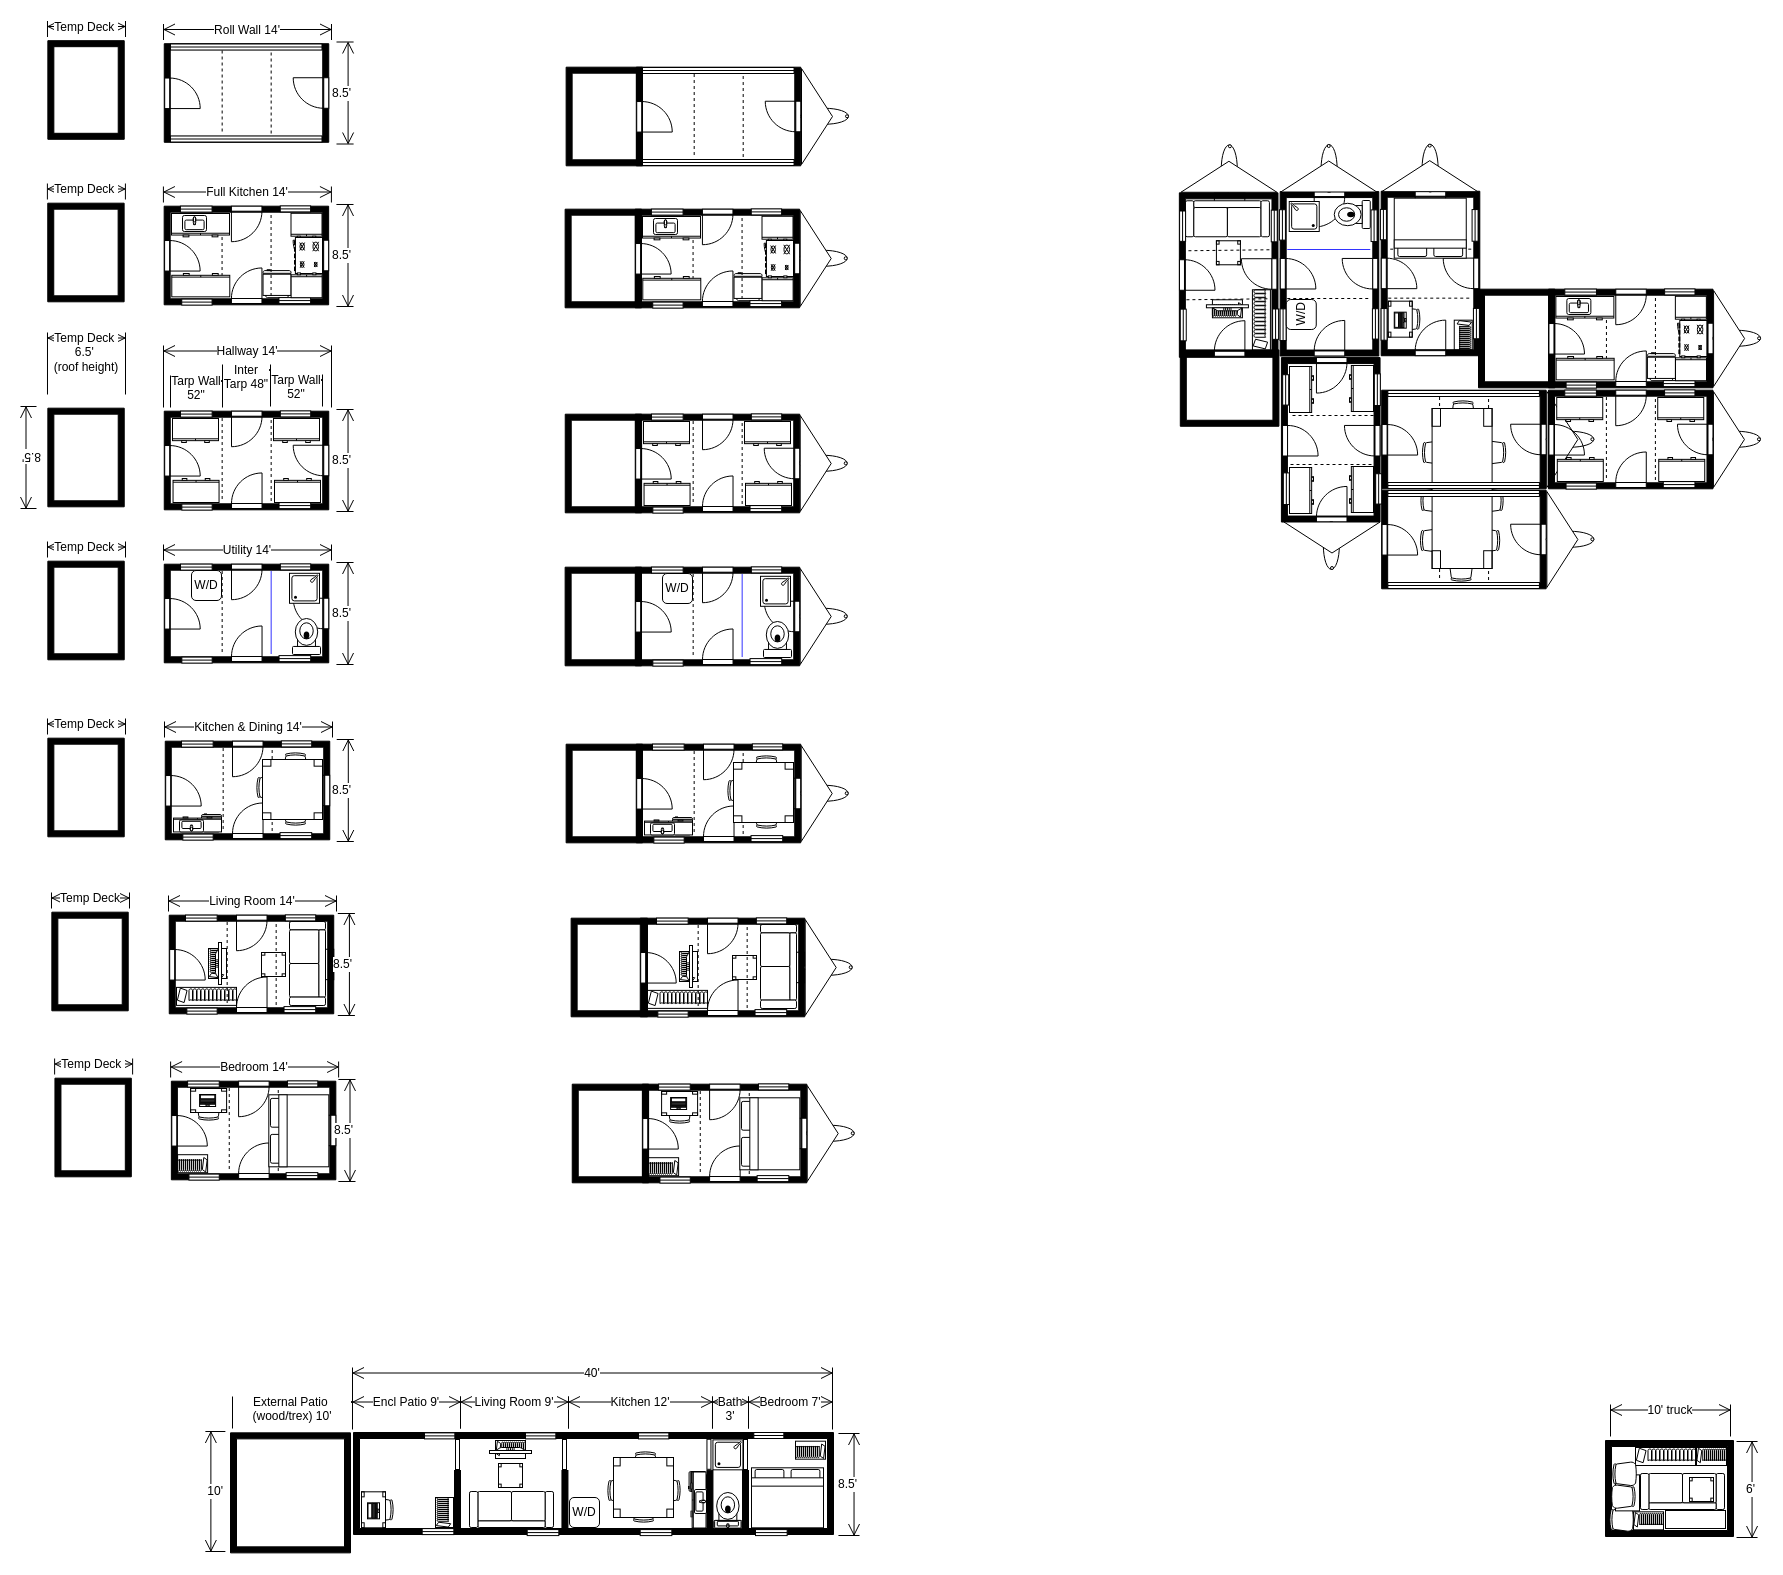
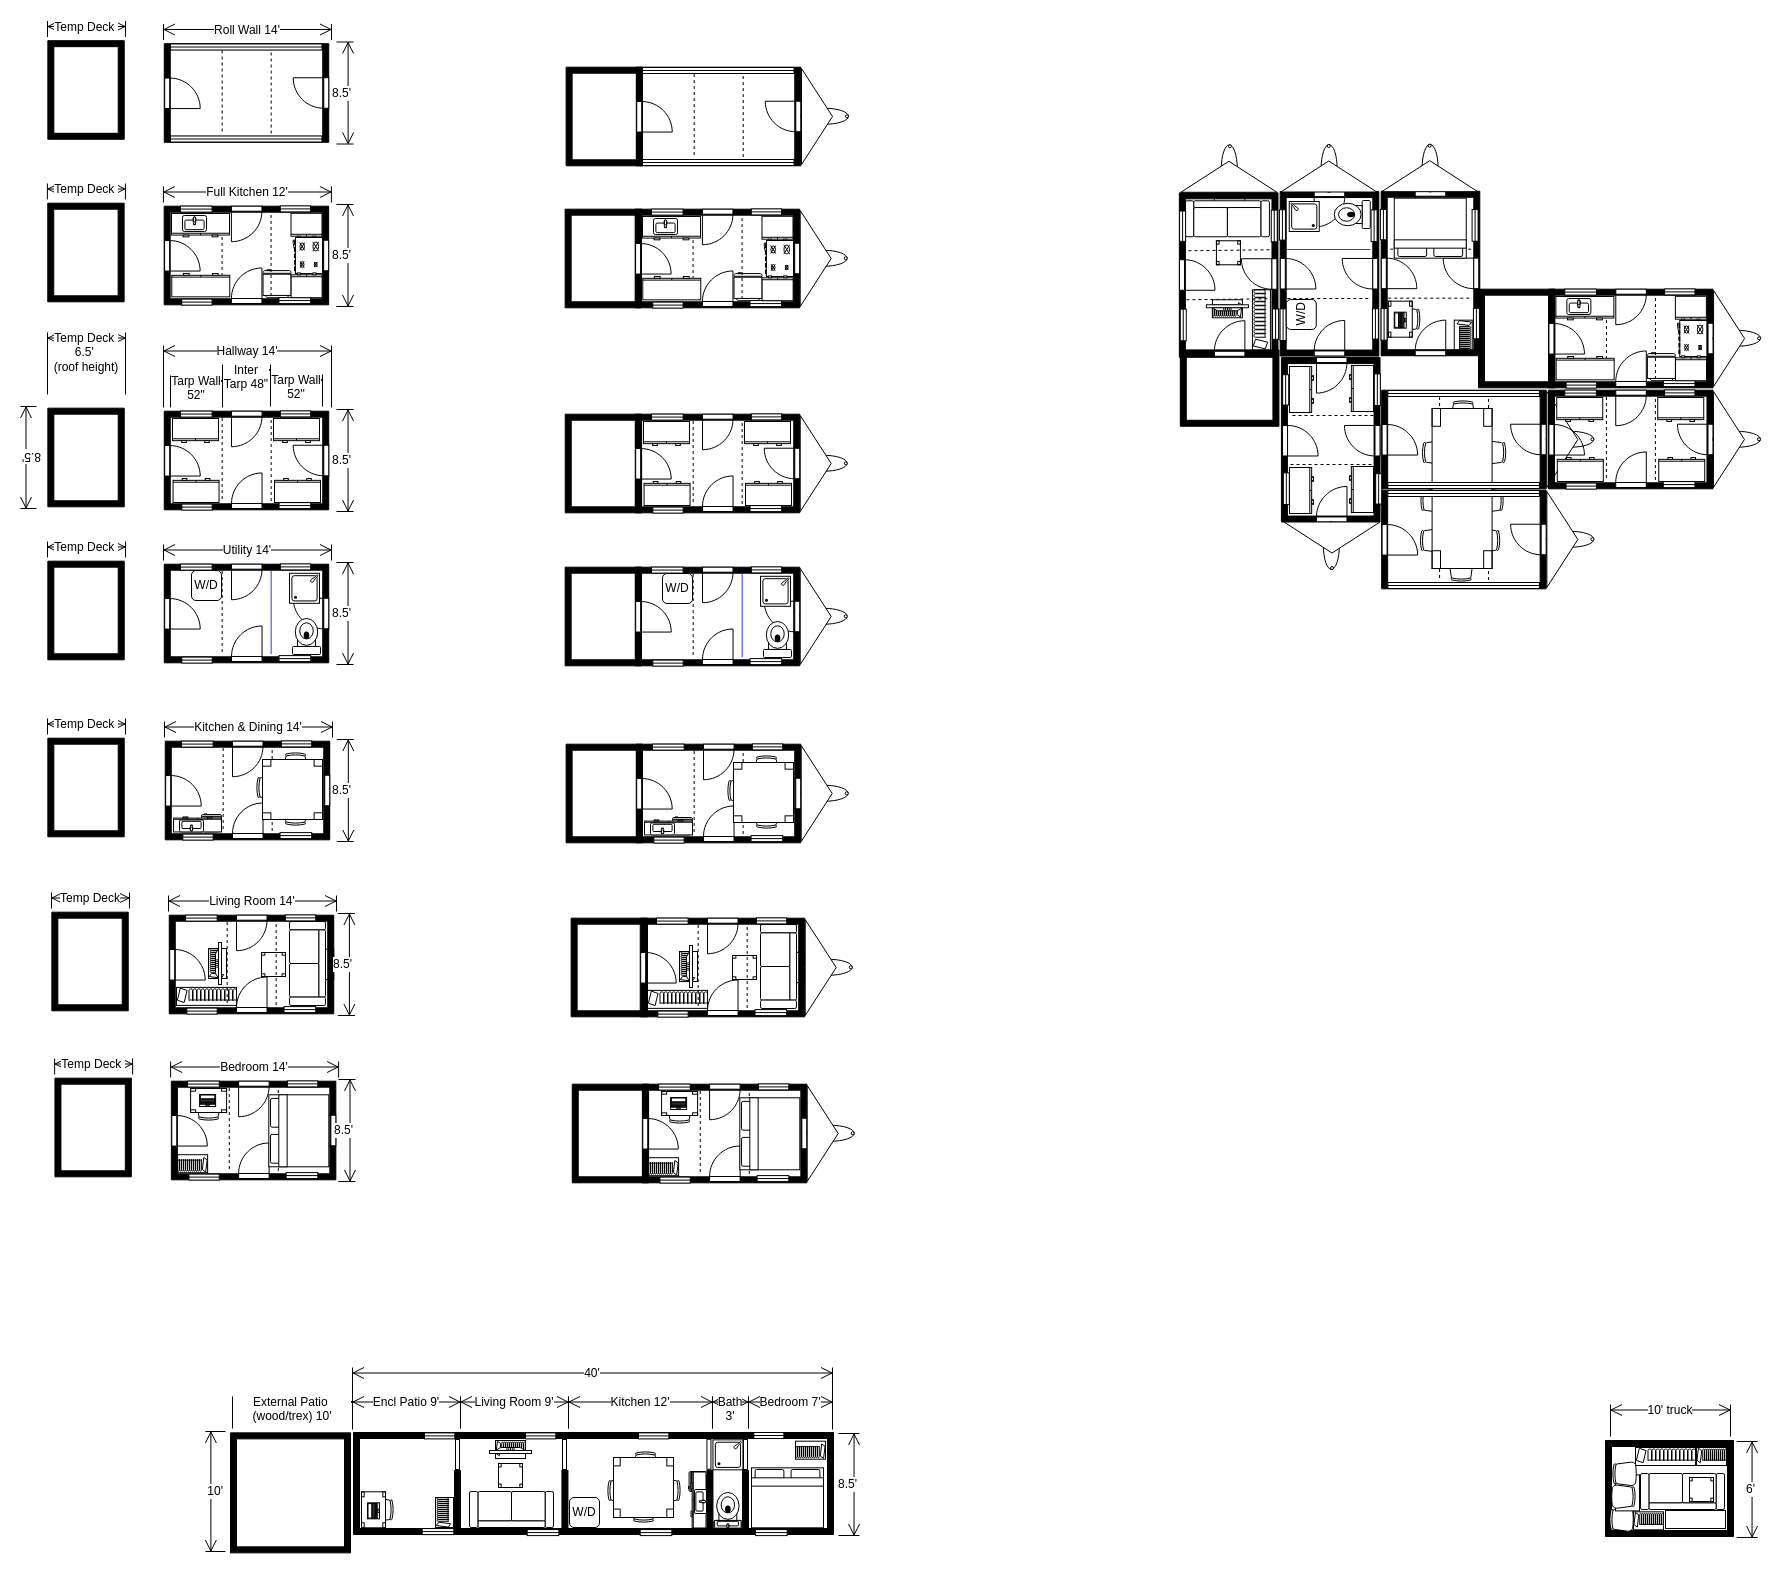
node "Full Kitchen 14'": label "Full Kitchen 14'" -> "Full Kitchen 12'"
